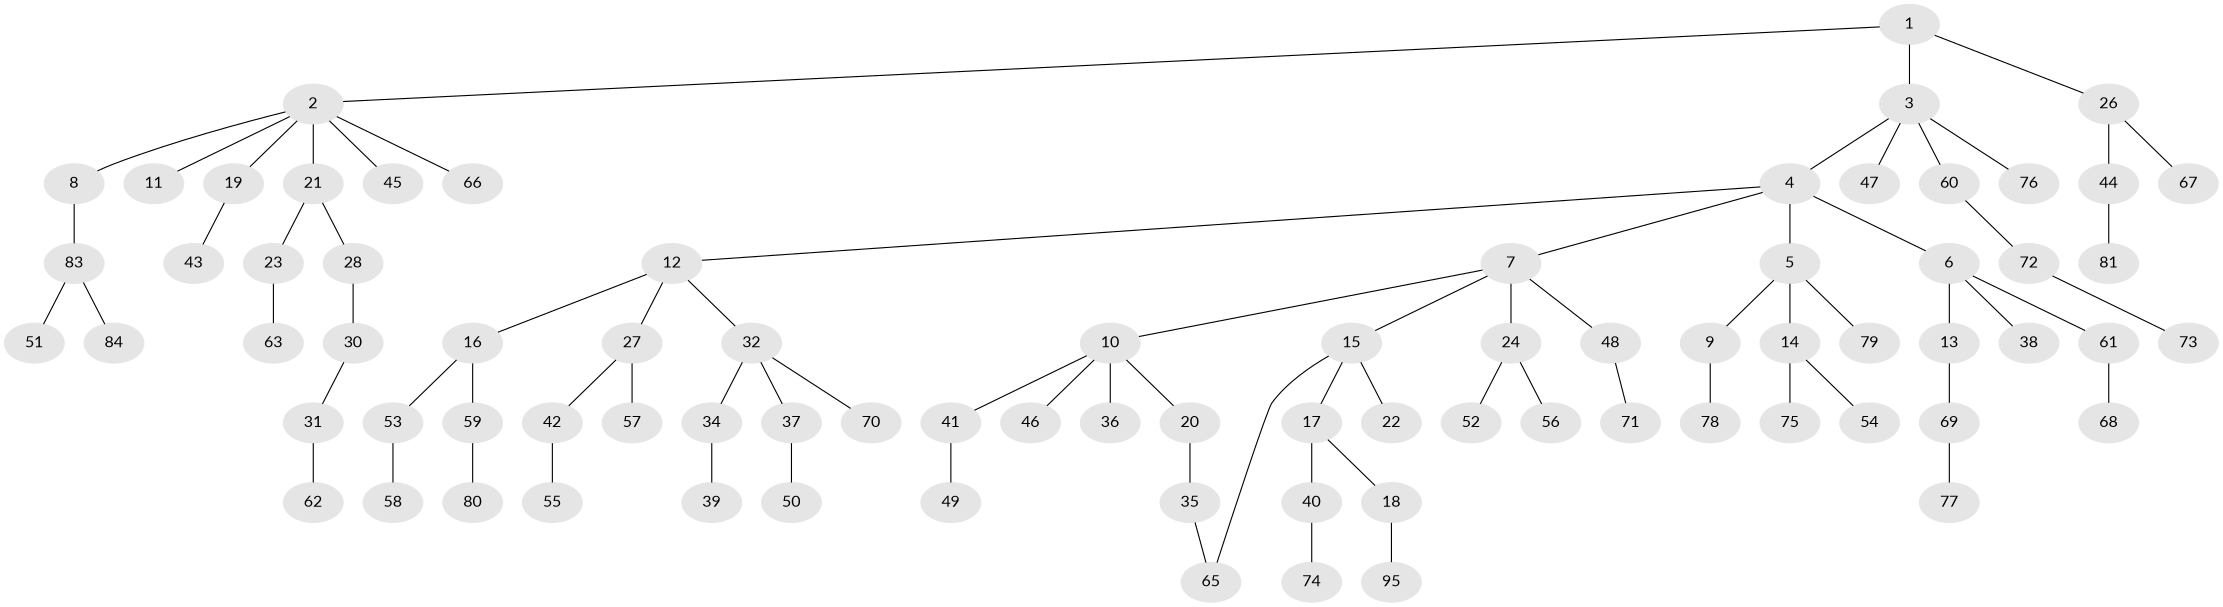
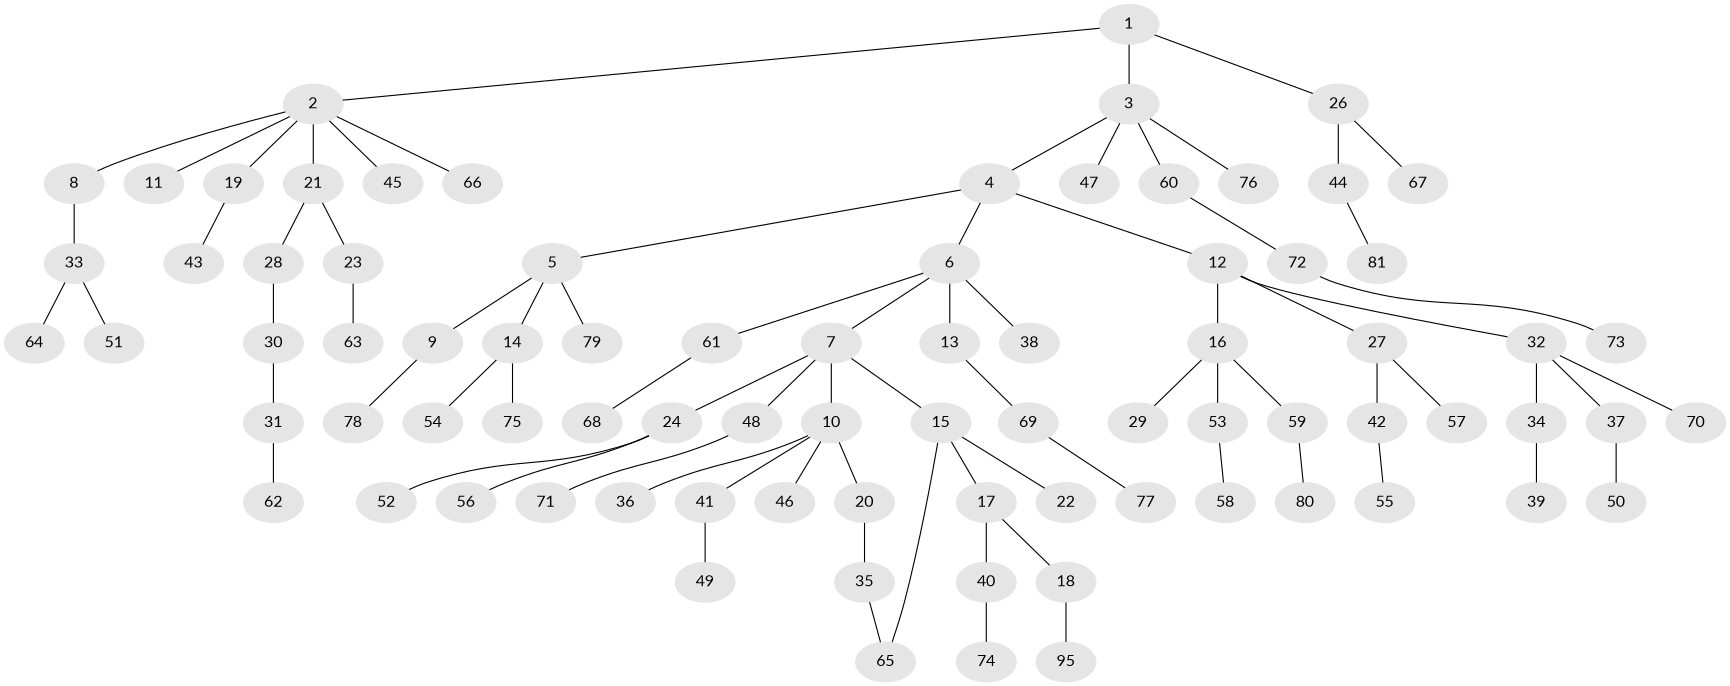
edge "4" -- "7": now "6" -- "7"
node "83": label "83" -> "33"
node "84": label "84" -> "64"
node "29": added
